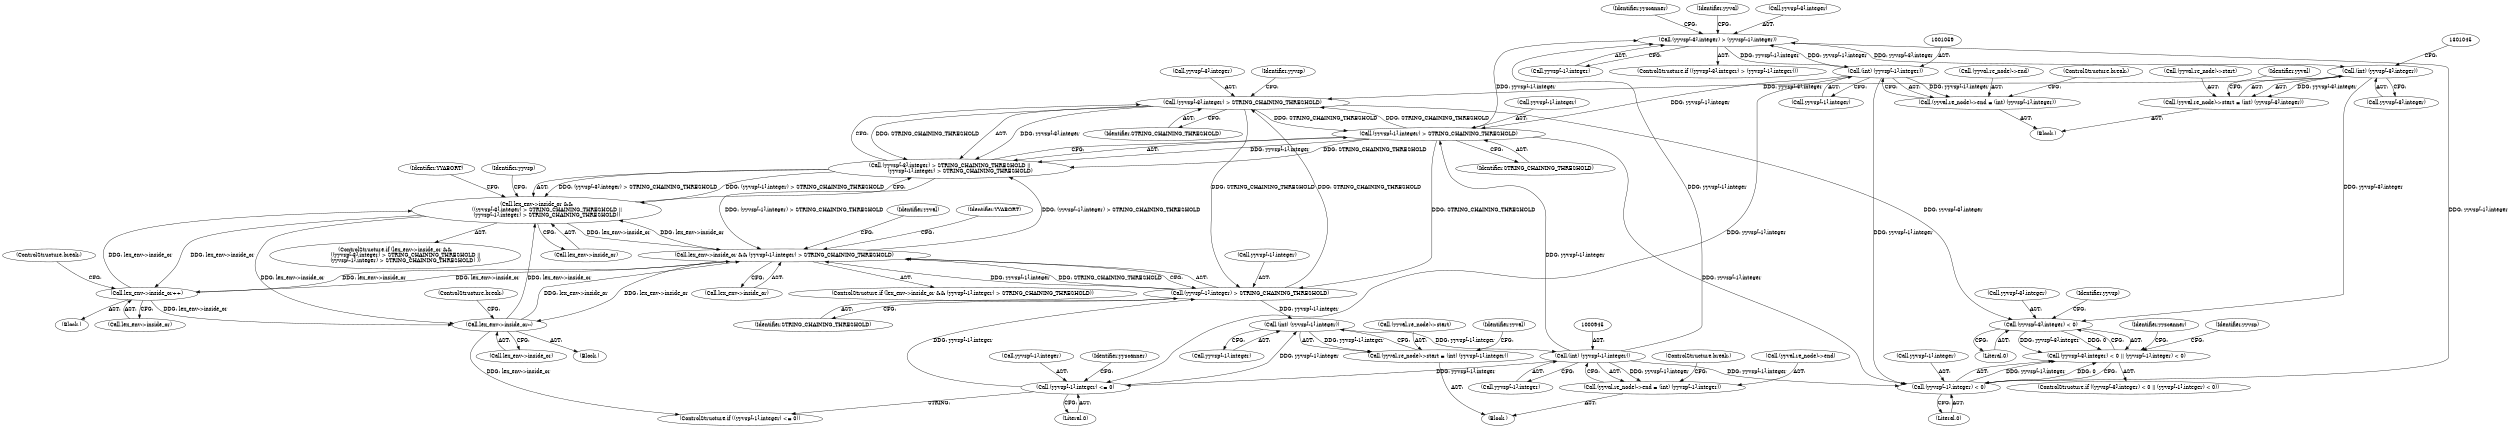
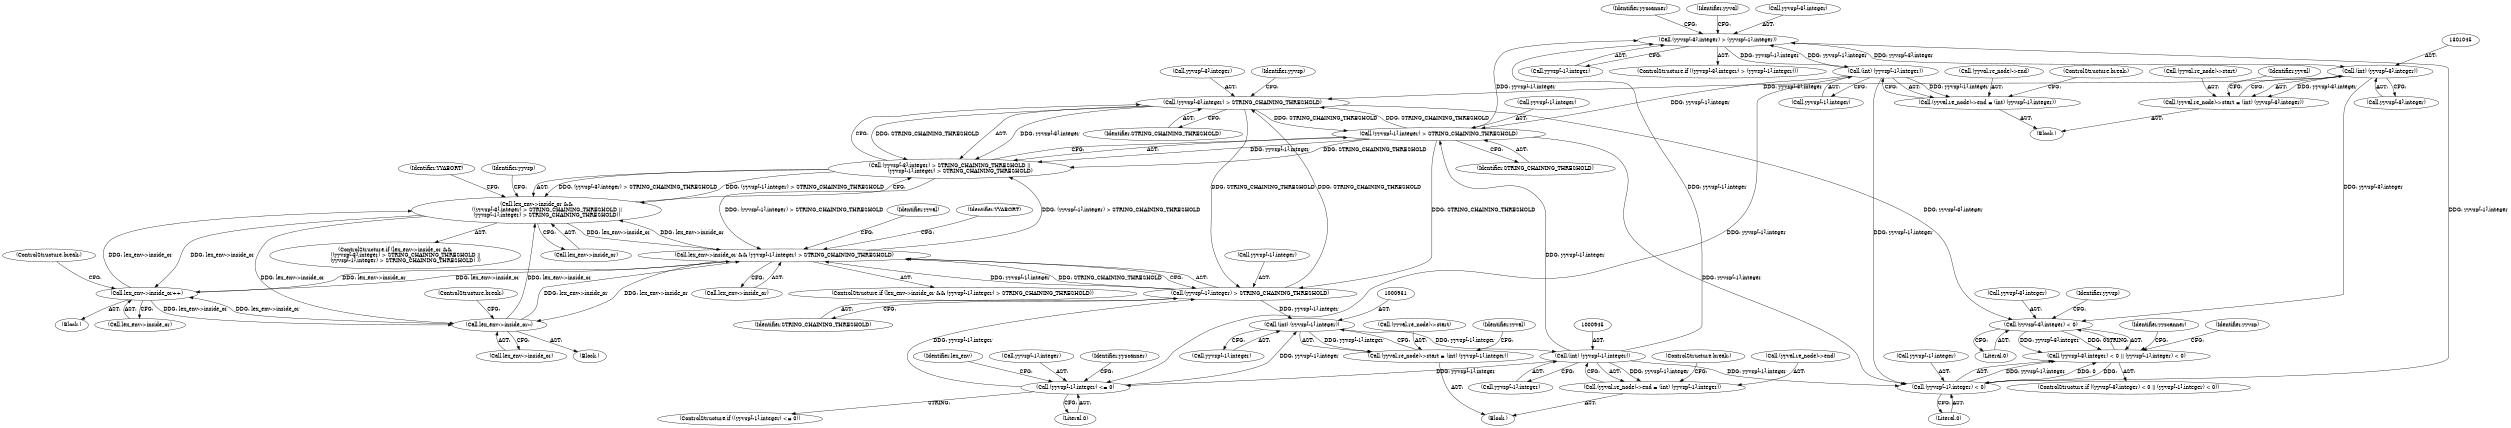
node "1001059": removed
edge "1301045" -> "(Call,(int) (yyvsp[-3].integer))": label "CFG: " -> "AST: "
edge "(Call,(yyval.re_node)->start = (int) (yyvsp[-3].integer))" -> "(Call,(int) (yyvsp[-3].integer))": label "AST: " -> "CFG: "
node "1000931": added
edge "(Call,(yyvsp[-3].integer) < 0 || (yyvsp[-1].integer) < 0)" -> "(Call,(yyvsp[-3].integer) < 0)": label "CFG: " -> "STRING: "
node "(Identifier,lex_env)": added
edge "(Call,(yyvsp[-3].integer) < 0 || (yyvsp[-1].integer) < 0)" -> "(Call,(yyvsp[-1].integer) < 0)": label "CFG: " -> "DDG: "
edge "(Call,lex_env->inside_or--)" -> "(ControlStructure,if ((yyvsp[-1].integer) <= 0))": now "(Call,lex_env->inside_or--)" -> "(Call,lex_env->inside_or++)"
